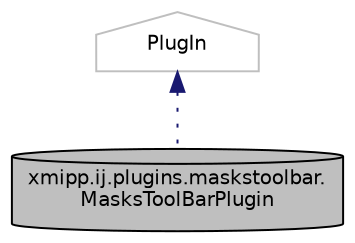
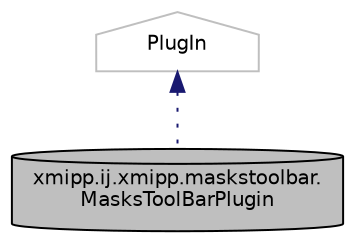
node "xmipp.ij.plugins.maskstoolbar. MasksToolBarPlugin": label "xmipp.ij.plugins.maskstoolbar. MasksToolBarPlugin" -> "xmipp.ij.xmipp.maskstoolbar. MasksToolBarPlugin"
